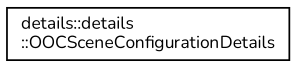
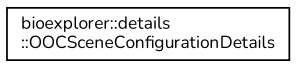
node "details::details ::OOCSceneConfigurationDetails": label "details::details ::OOCSceneConfigurationDetails" -> "bioexplorer::details ::OOCSceneConfigurationDetails"
